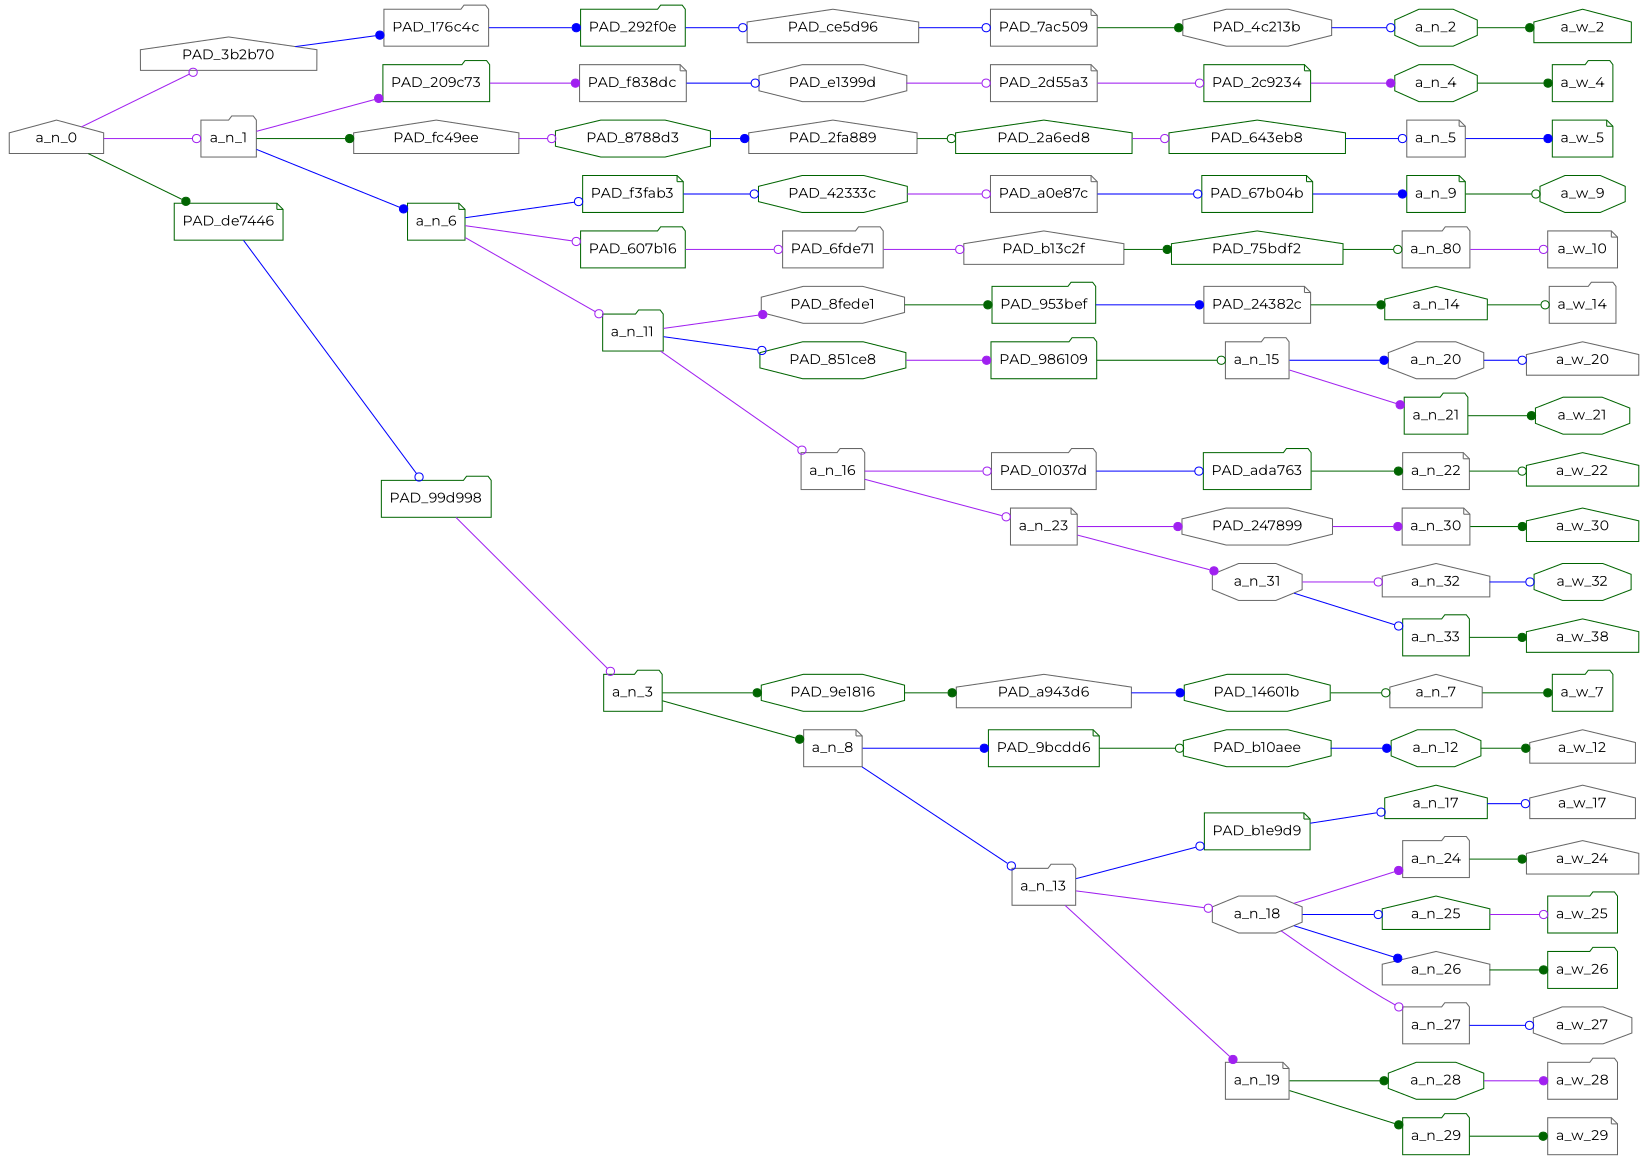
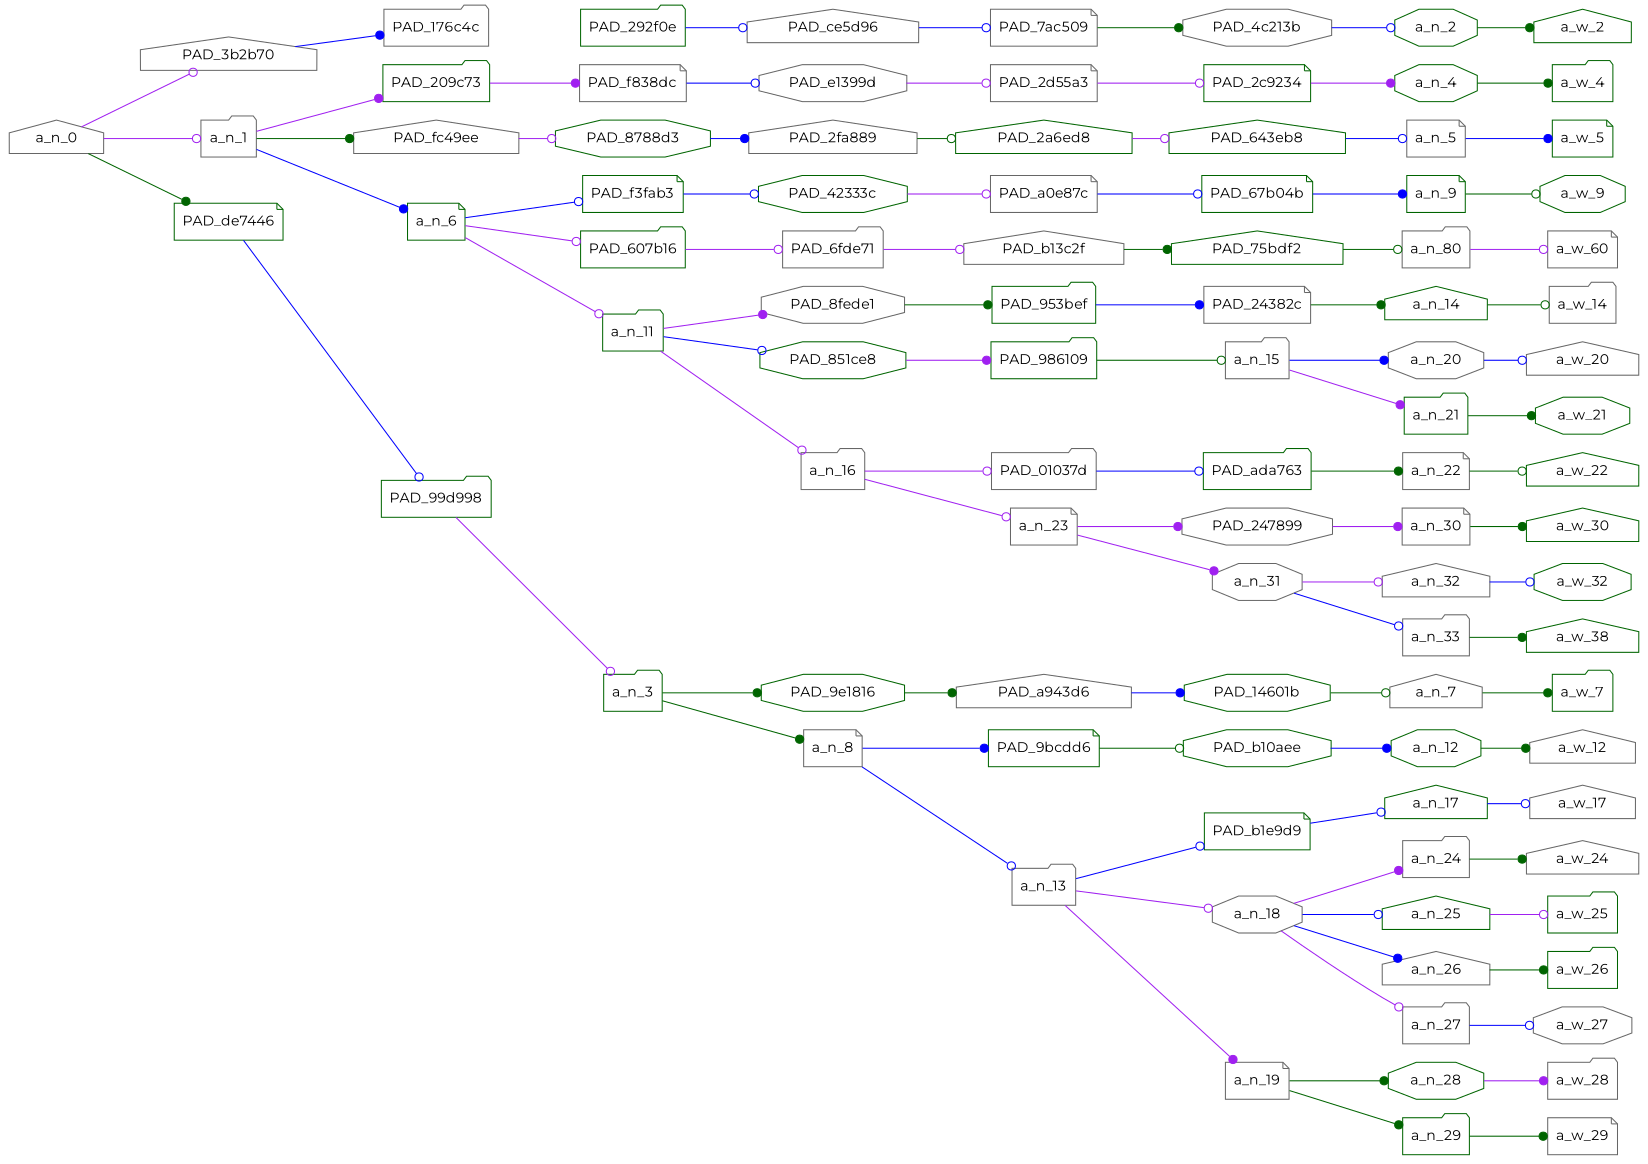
edge "PAD_176c4c" -> "PAD_292f0e": removed
node "a_w_10": label "a_w_10" -> "a_w_60"
node "a_n_33": color darkgreen -> gray40
